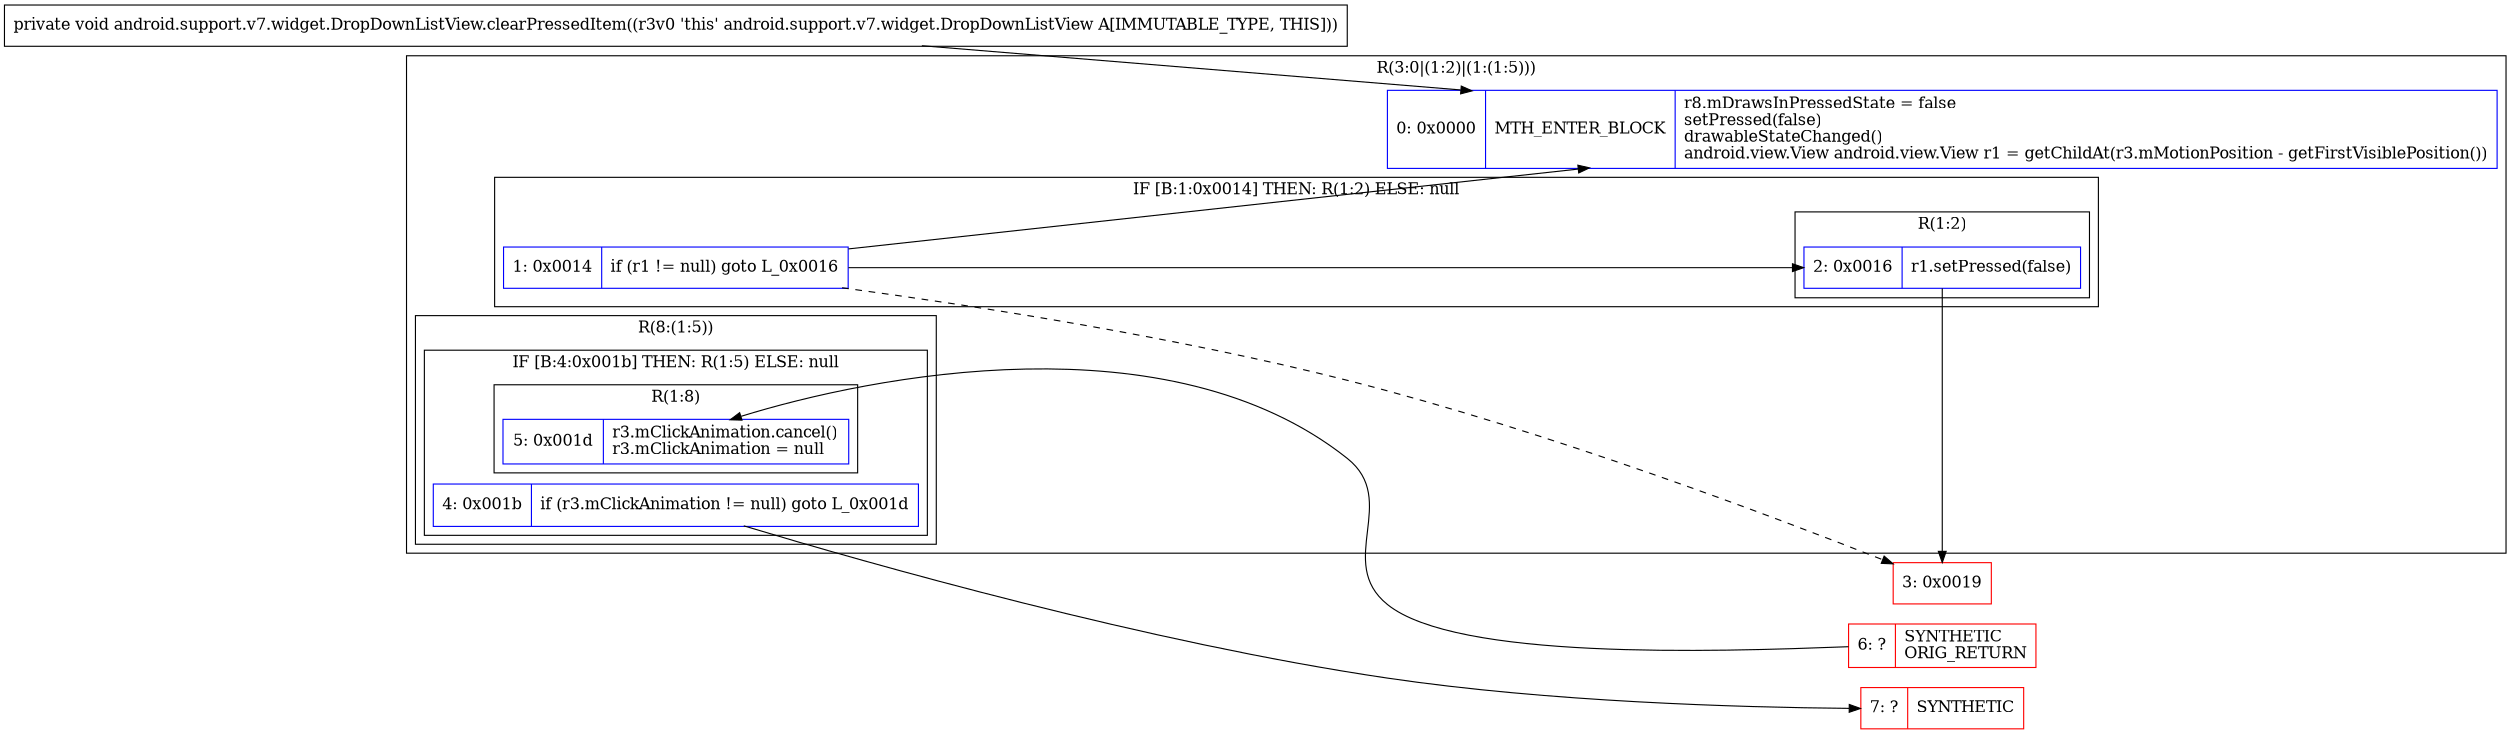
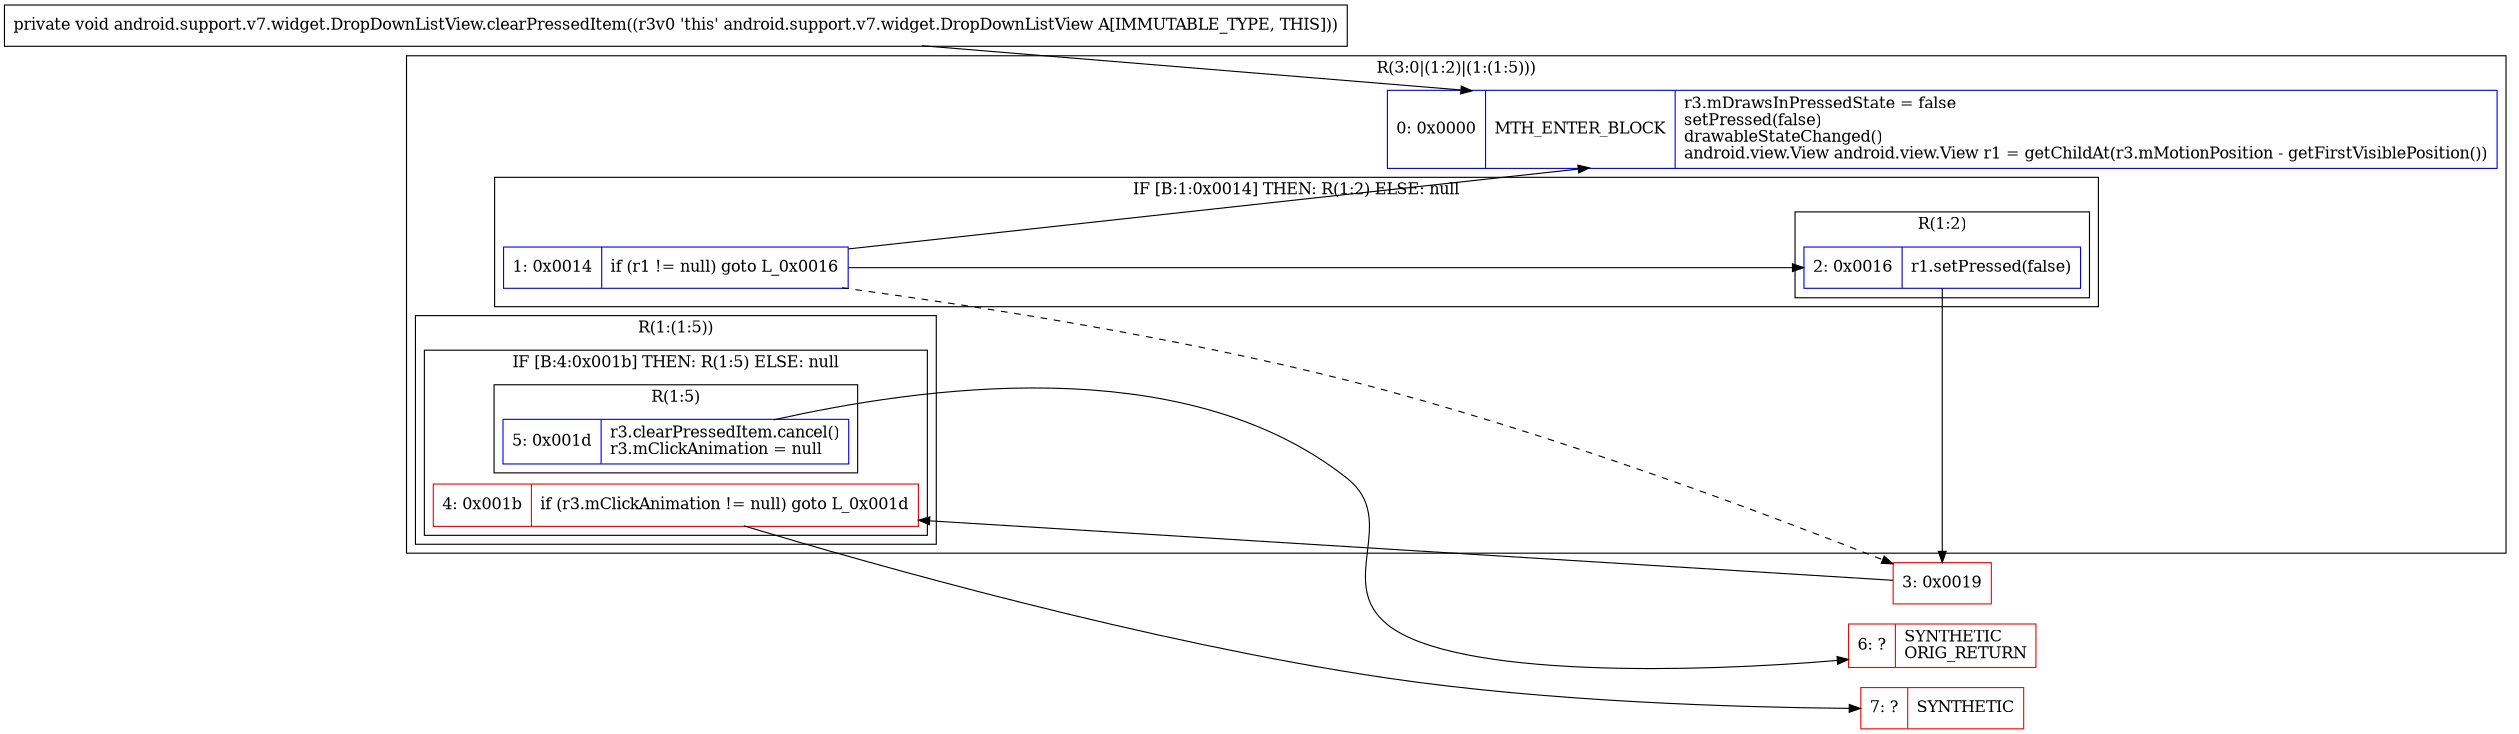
node "0: 0x0000": text "r8.mDrawsInPressedState = false" -> "r3.mDrawsInPressedState = false"
cluster "R(8:(1:5))": label "R(8:(1:5))" -> "R(1:(1:5))"
cluster "R(1:8)": label "R(1:8)" -> "R(1:5)"
node "5: 0x001d": text "r3.mClickAnimation.cancel()" -> "r3.clearPressedItem.cancel()"
edge "6: ?" -> "5: 0x001d": reversed
node "4: 0x001b": color blue -> red
edge "3: 0x0019" -> "4: 0x001b": added
